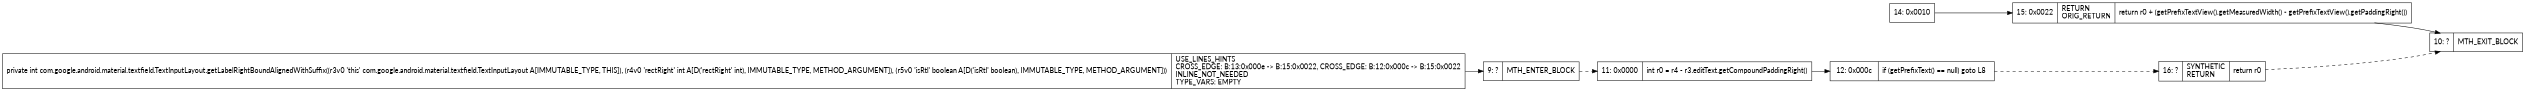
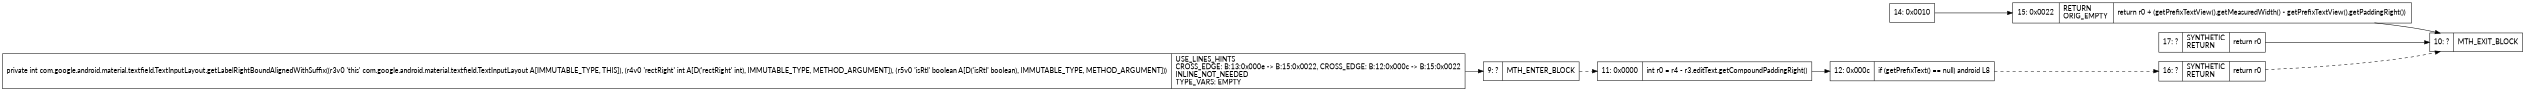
node "15: 0x0022": text "ORIG_RETURN" -> "ORIG_EMPTY"
node "17: ?": added
node "12: 0x000c": text "if (getPrefixText() == null) goto L8" -> "if (getPrefixText() == null) android L8"
